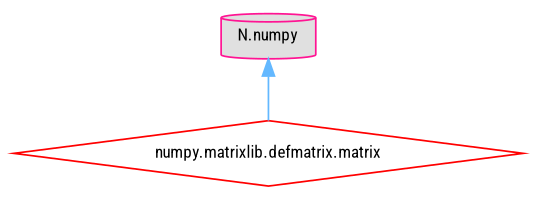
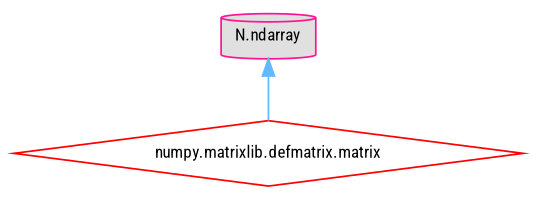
node "N.numpy": label "N.numpy" -> "N.ndarray"
